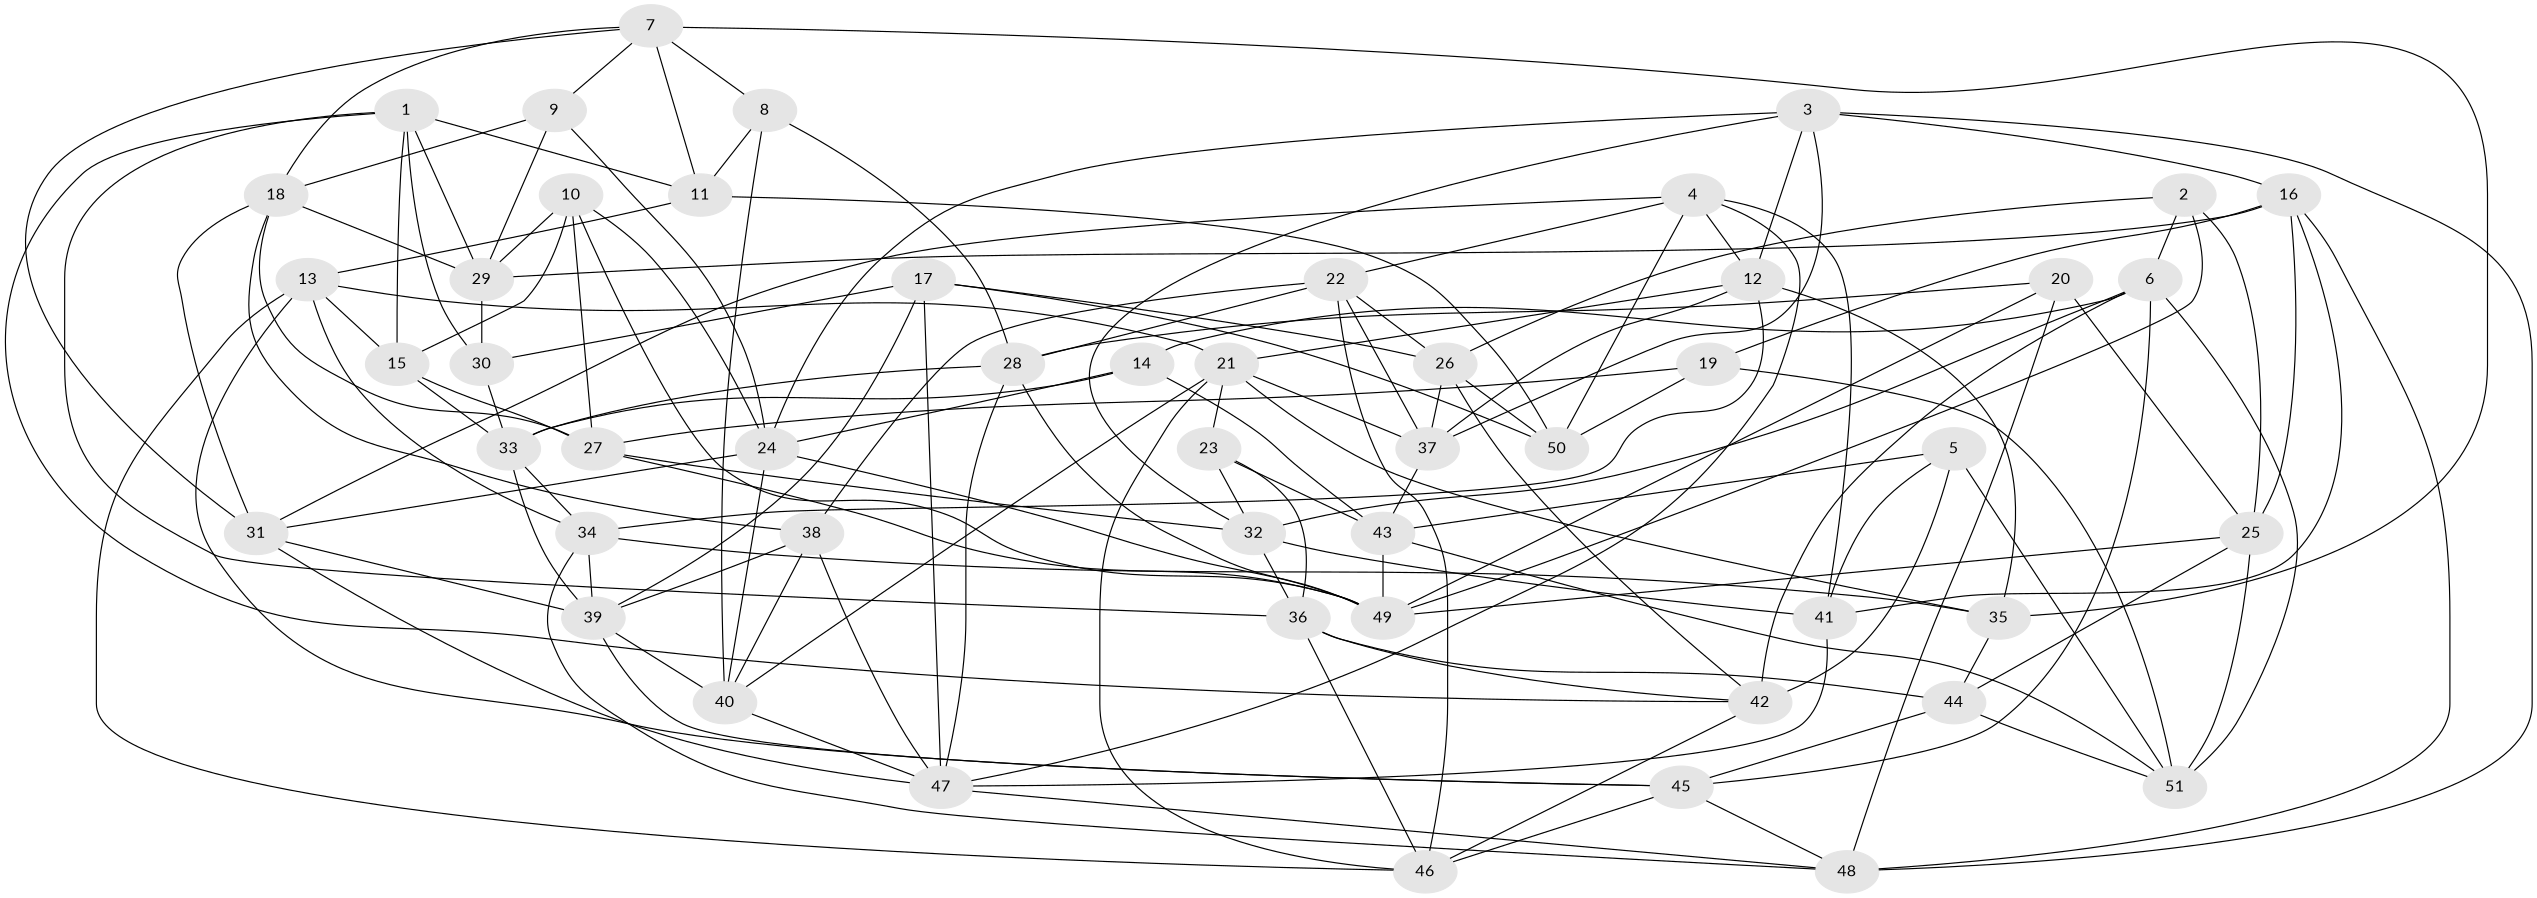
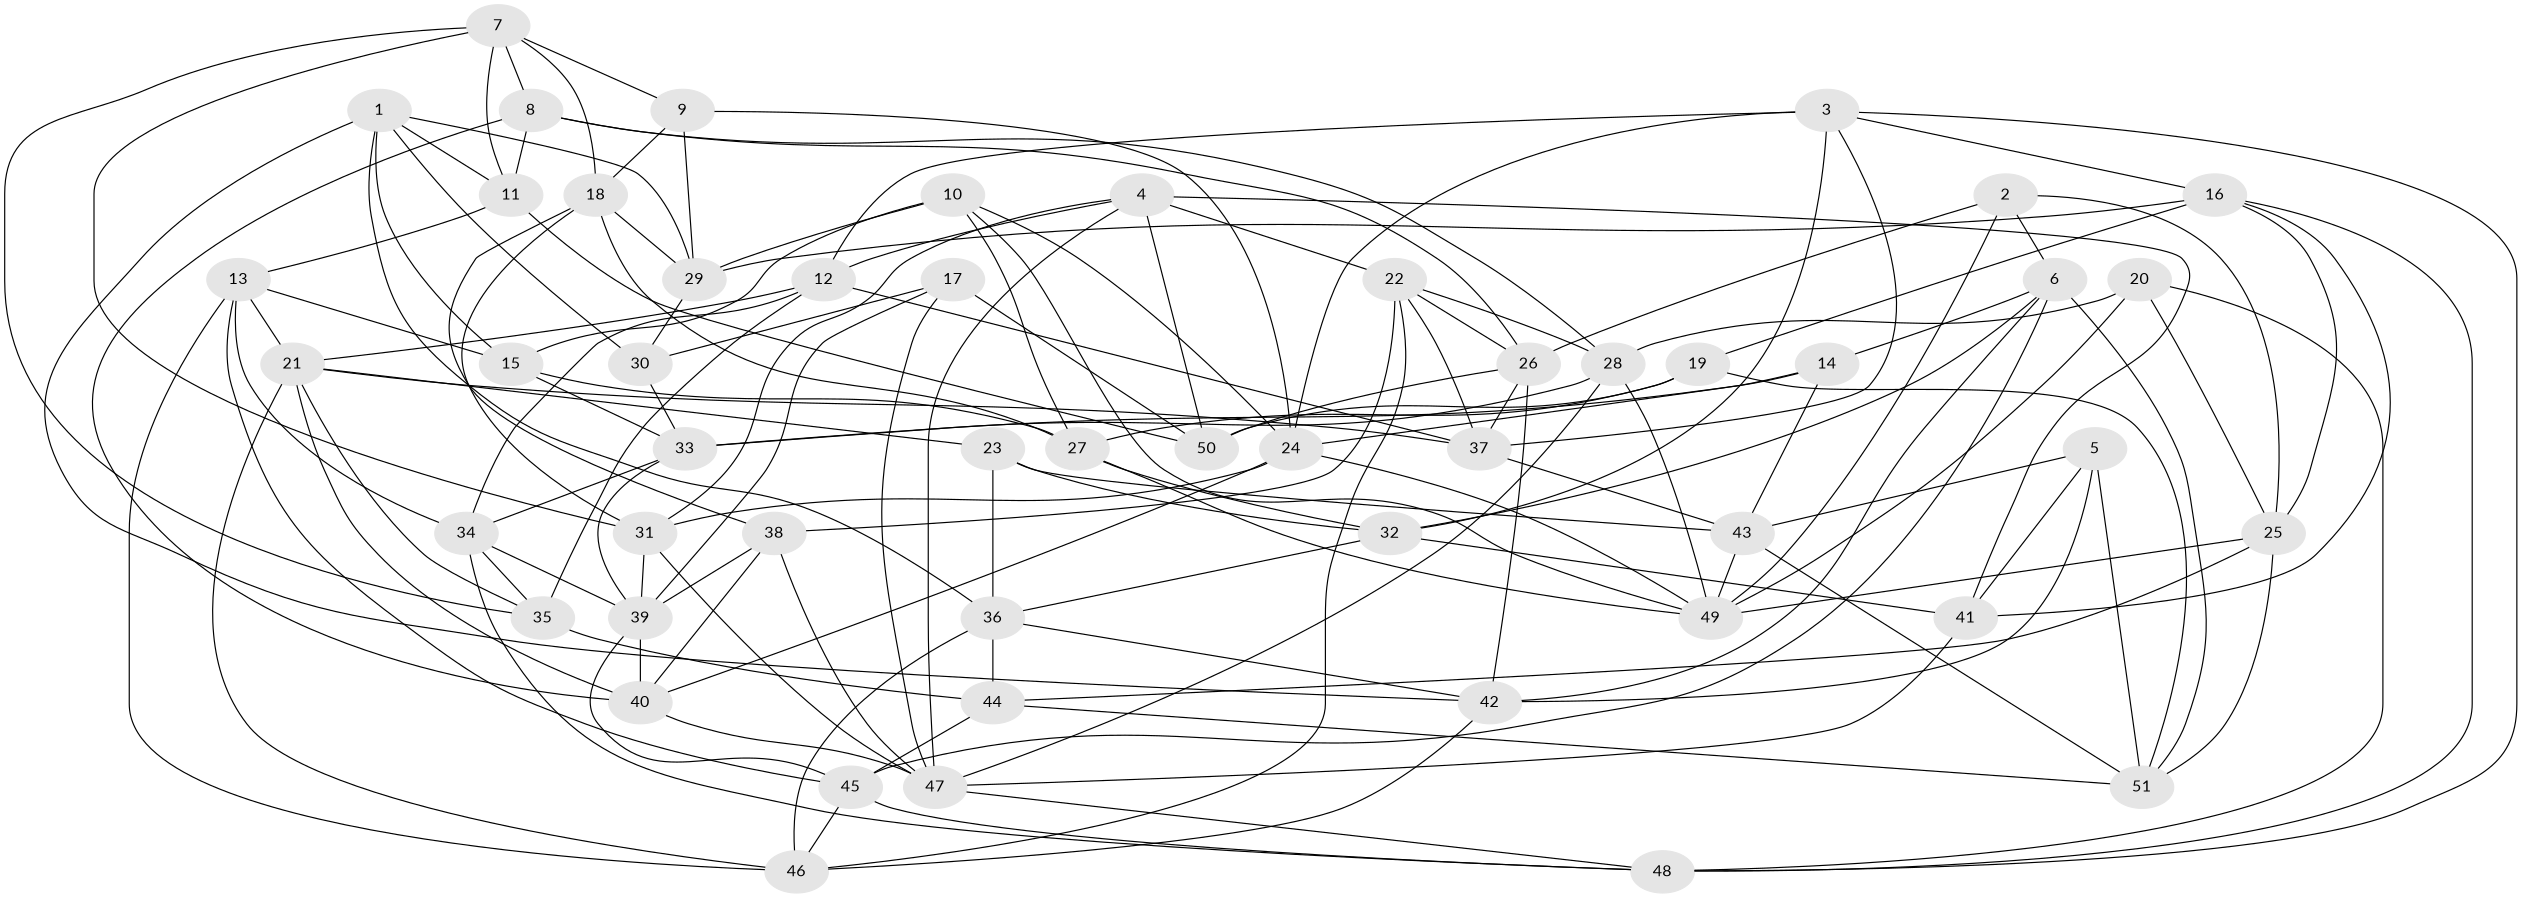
edge "17" -- "26": now "8" -- "26"
